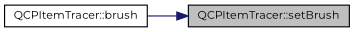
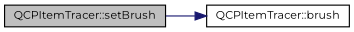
edge "QCPItemTracer::brush" -> "QCPItemTracer::setBrush": reversed
